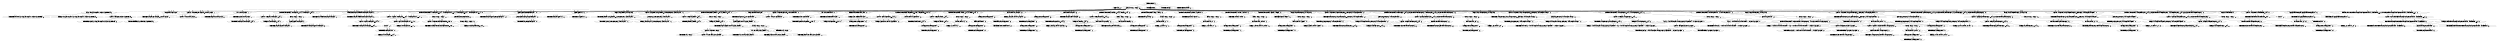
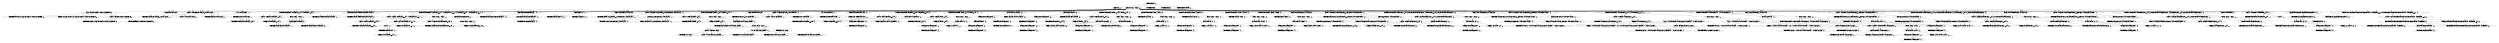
node "(IDENTIFIER,fullDependProperty,fullDependProperty != null)": removed
